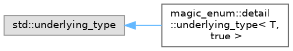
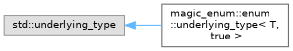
node "magic_enum::detail ::underlying_type< T, true >": label "magic_enum::detail ::underlying_type< T, true >" -> "magic_enum::enum ::underlying_type< T, true >"
